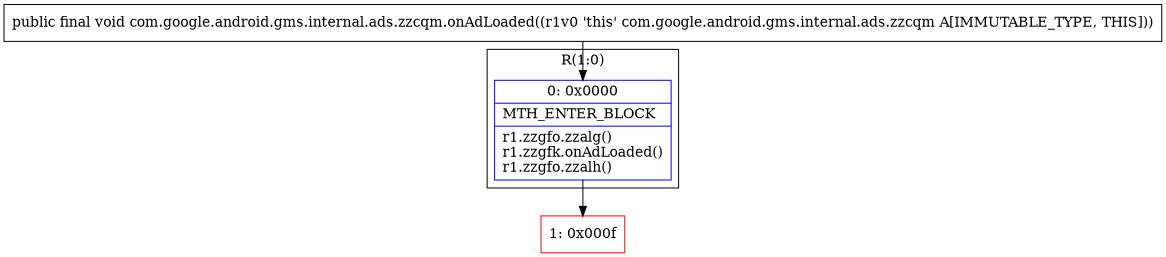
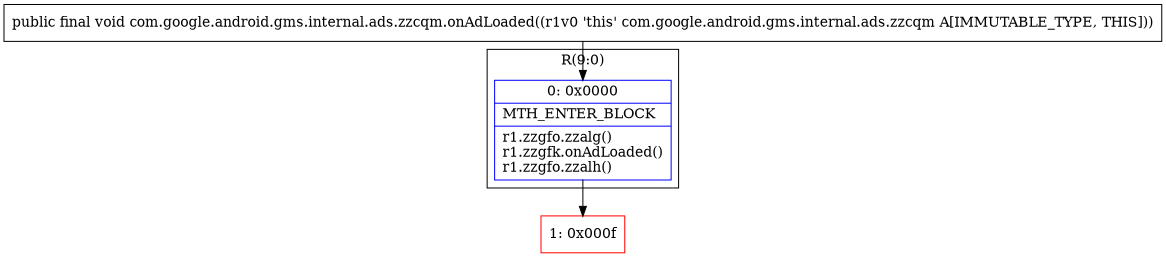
cluster "R(1:0)": label "R(1:0)" -> "R(9:0)"
